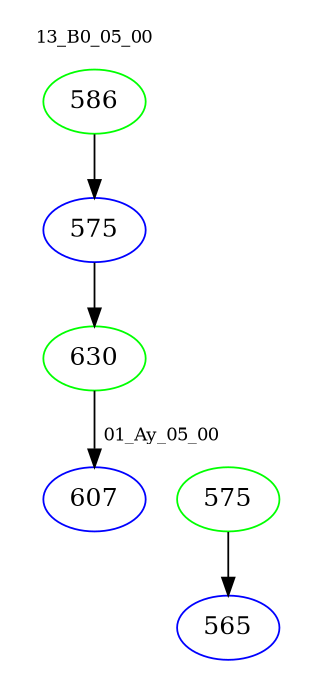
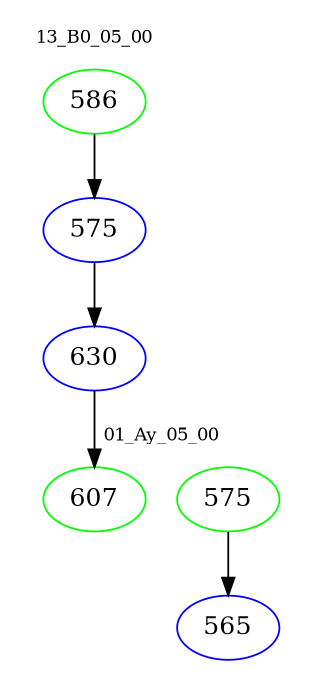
node "630": color green -> blue
node "607": color blue -> green
